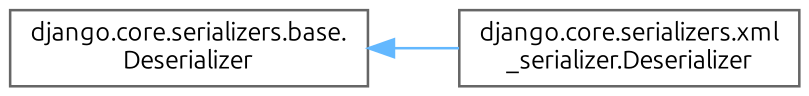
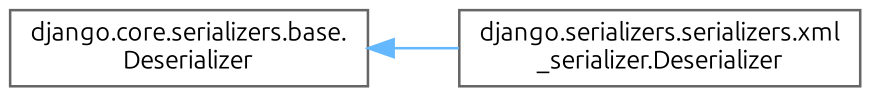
node "django.core.serializers.xml _serializer.Deserializer": label "django.core.serializers.xml _serializer.Deserializer" -> "django.serializers.serializers.xml _serializer.Deserializer"
